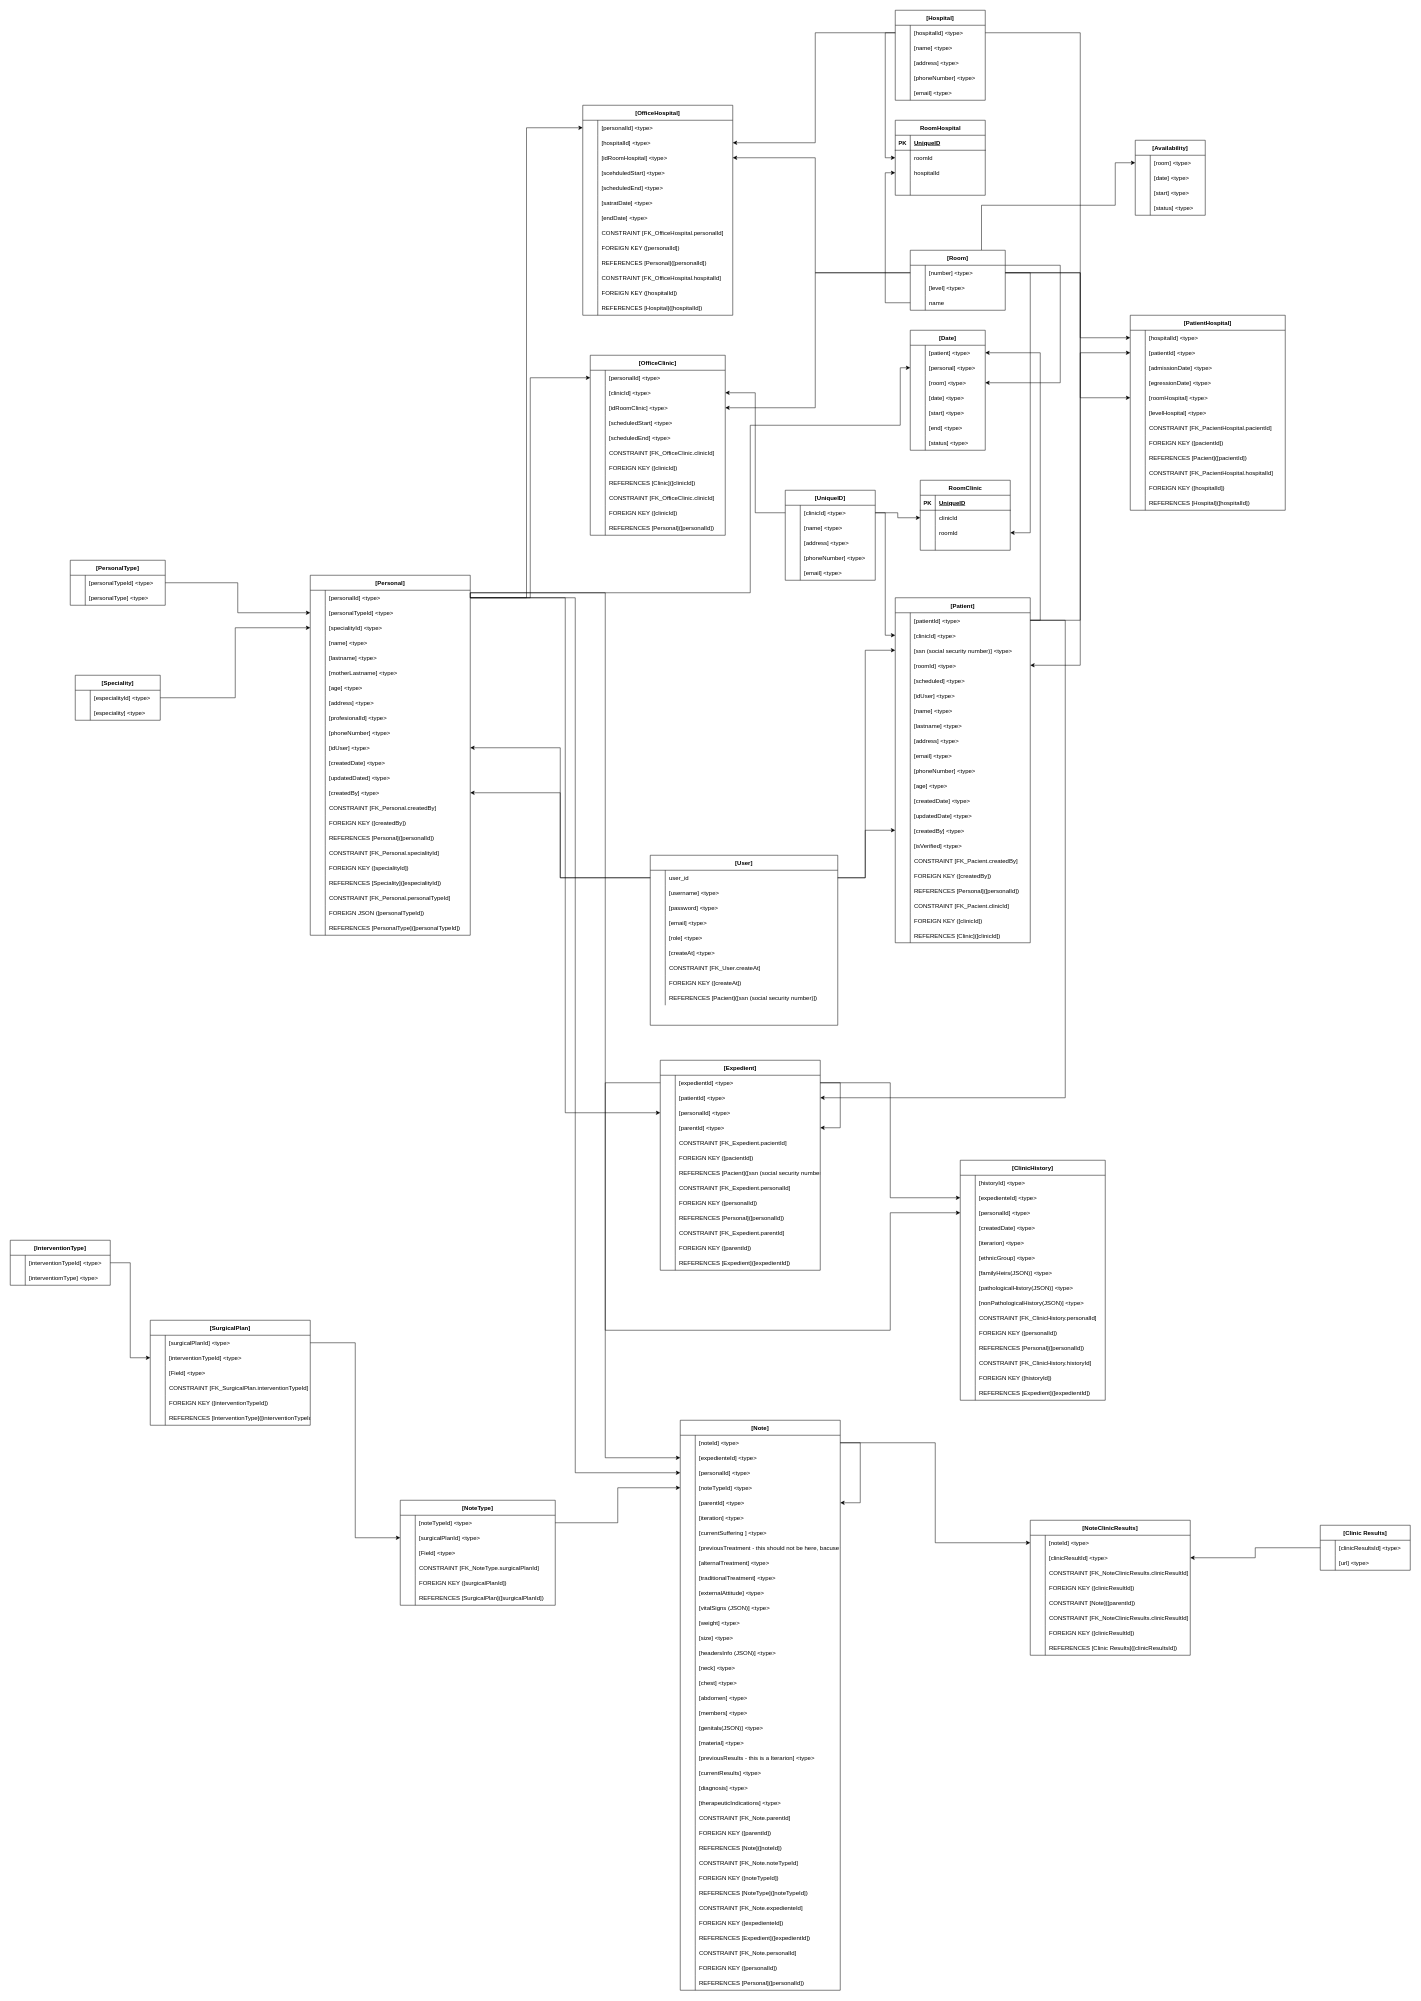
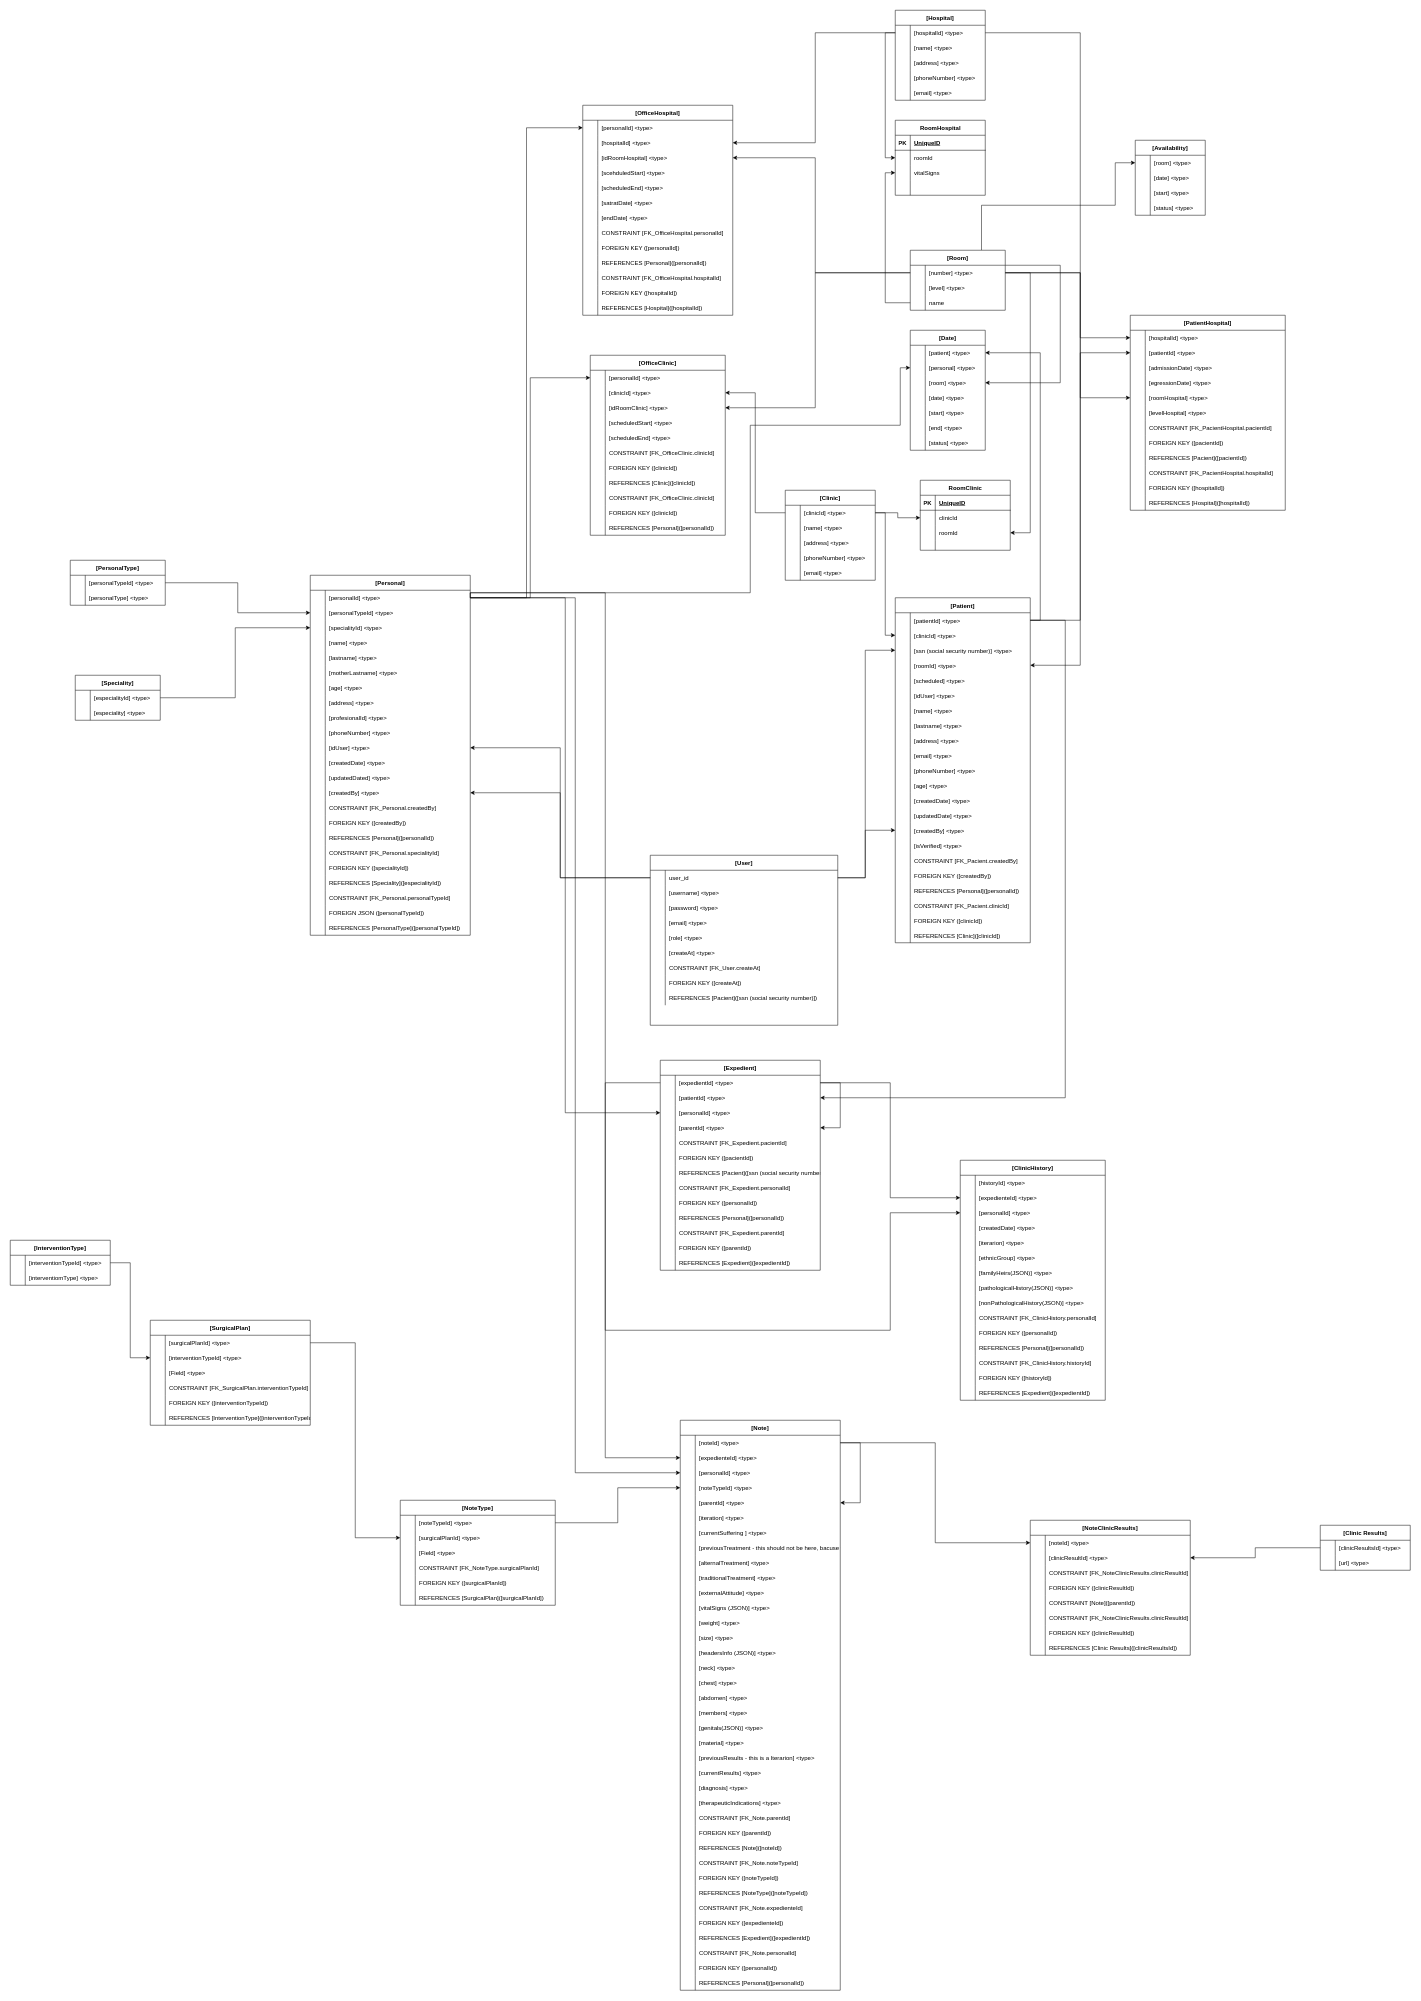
node "hospitalId": label "hospitalId" -> "vitalSigns"
node "[UniqueID]": label "[UniqueID]" -> "[Clinic]"
